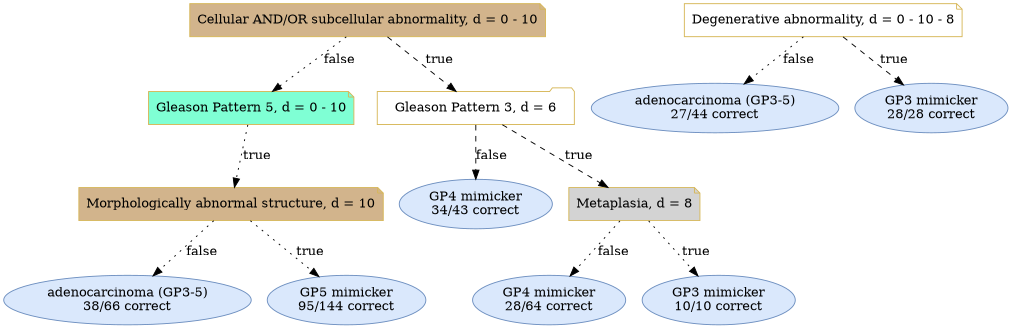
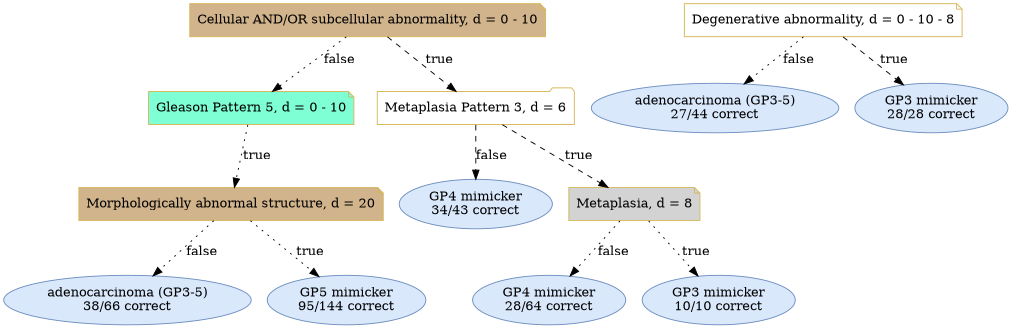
node "Gleason Pattern 3, d = 6": label "Gleason Pattern 3, d = 6" -> "Metaplasia Pattern 3, d = 6"
node "Morphologically abnormal structure, d = 10": label "Morphologically abnormal structure, d = 10" -> "Morphologically abnormal structure, d = 20"
